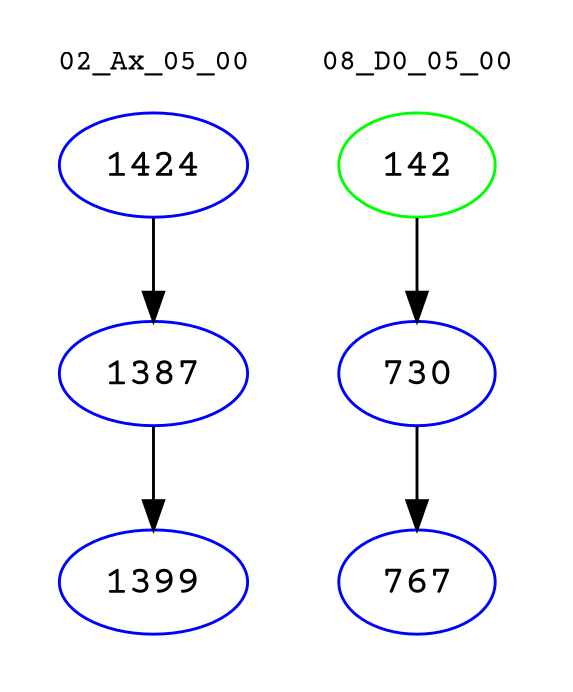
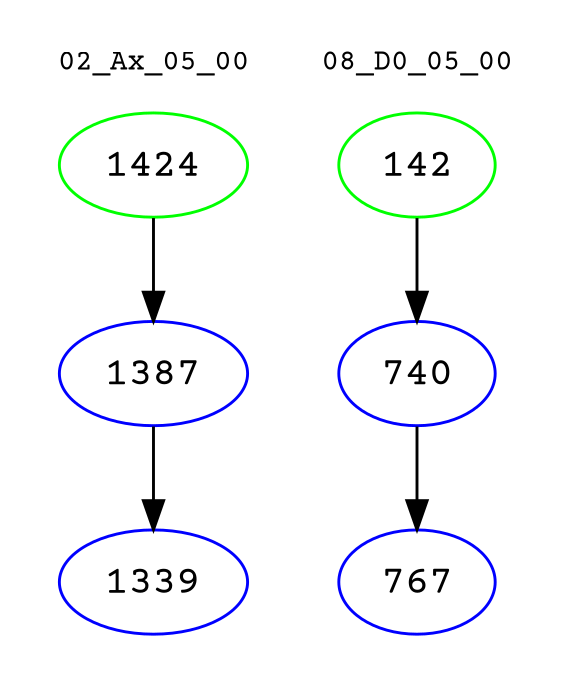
node "1424": color blue -> green
node "730": label "730" -> "740"
node "1399": label "1399" -> "1339"
